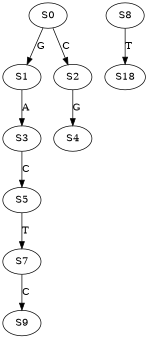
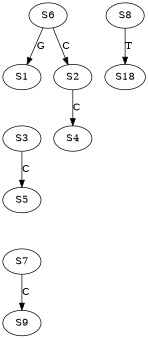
node "S0": label "S0" -> "S6"
edge "S1" -> "S3": removed, label "A"
edge "S2" -> "S4": label "G" -> "C"
edge "S5" -> "S7": removed, label "T"
